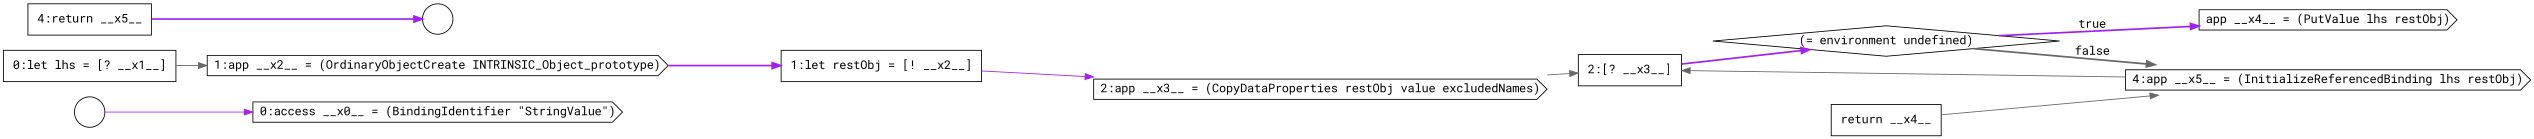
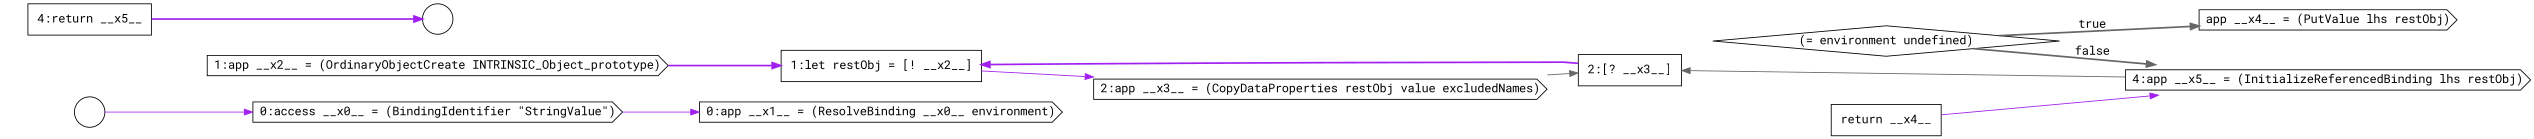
edge "(= environment undefined)" -> "app __x4__ = (PutValue lhs restObj)": color purple -> gray40
edge "2:[? __x3__]" -> "(= environment undefined)": now "2:[? __x3__]" -> "1:let restObj = [! __x2__]"
node "0:let lhs = [? __x1__]": removed
edge "return __x4__" -> "4:app __x5__ = (InitializeReferencedBinding lhs restObj)": color gray40 -> purple
node "0:app __x1__ = (ResolveBinding __x0__ environment)": added
